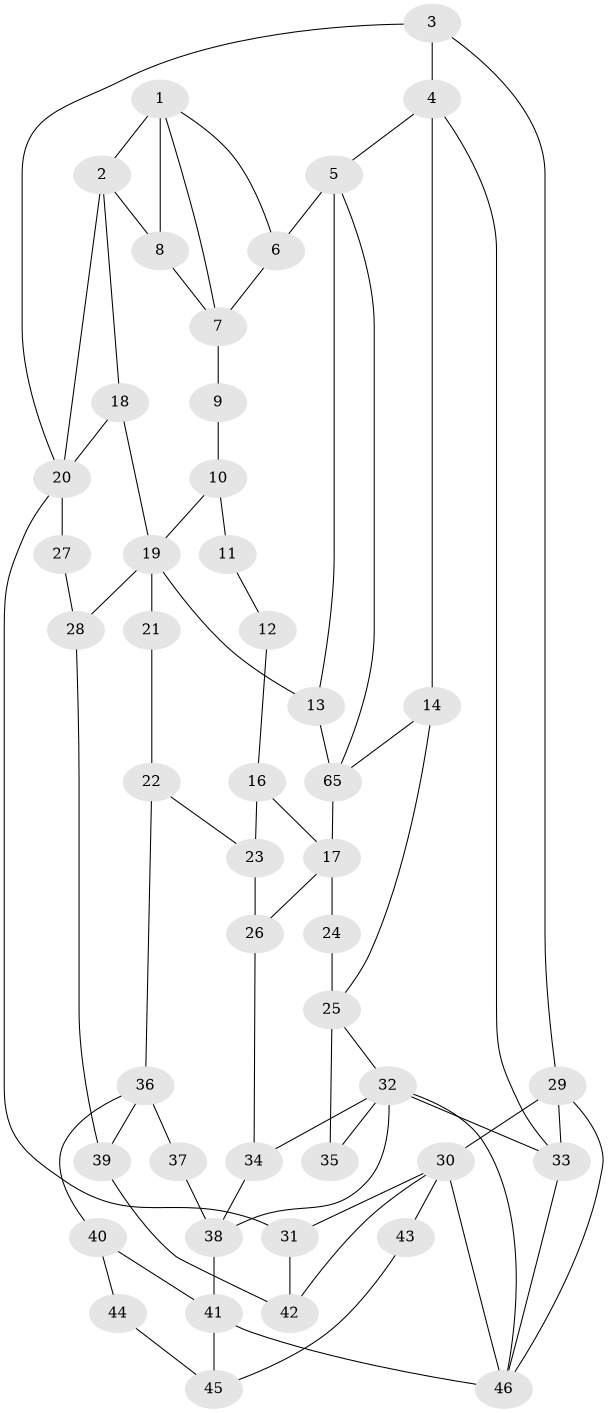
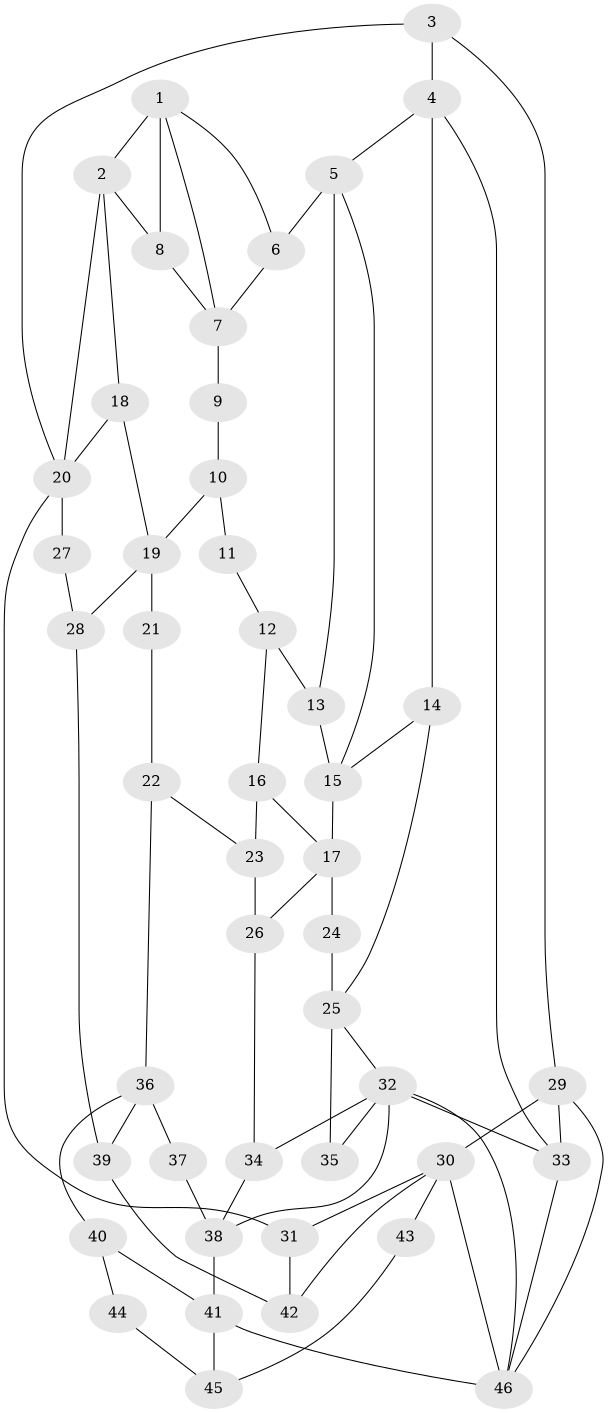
edge "19" -- "13": now "12" -- "13"
node "65": label "65" -> "15"
